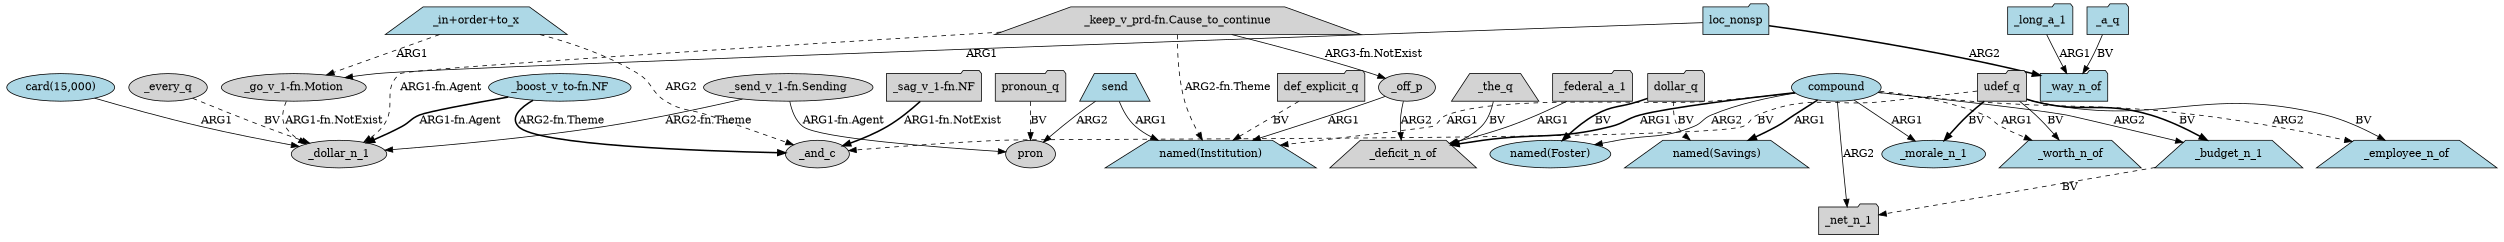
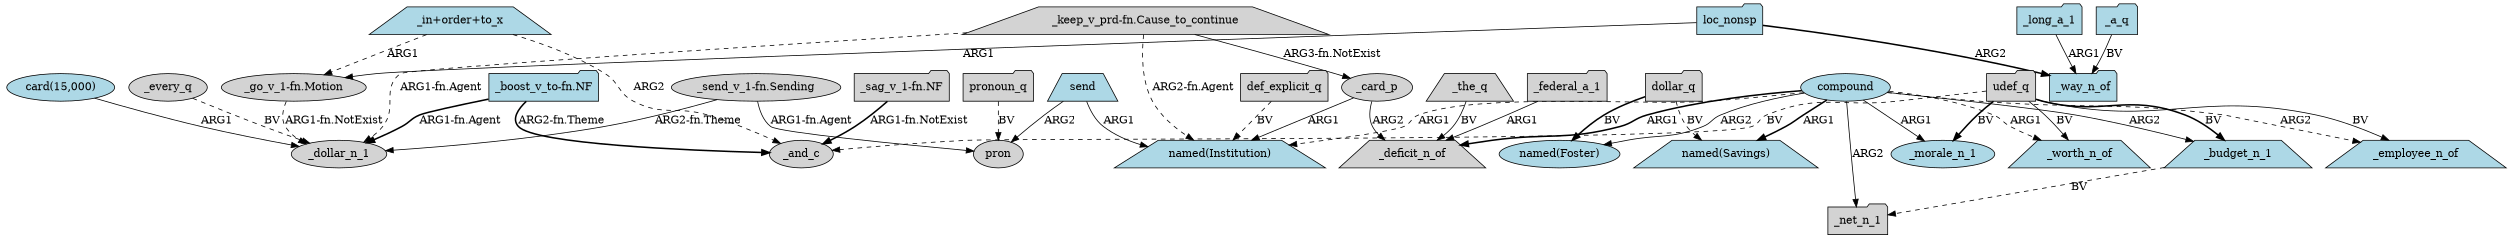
node "_boost_v_to-fn.NF": shape ellipse -> folder
edge "_keep_v_prd-fn.Cause_to_continue" -> "named(Institution)": label "ARG2-fn.Theme" -> "ARG2-fn.Agent"
node "_off_p": label "_off_p" -> "_card_p"
